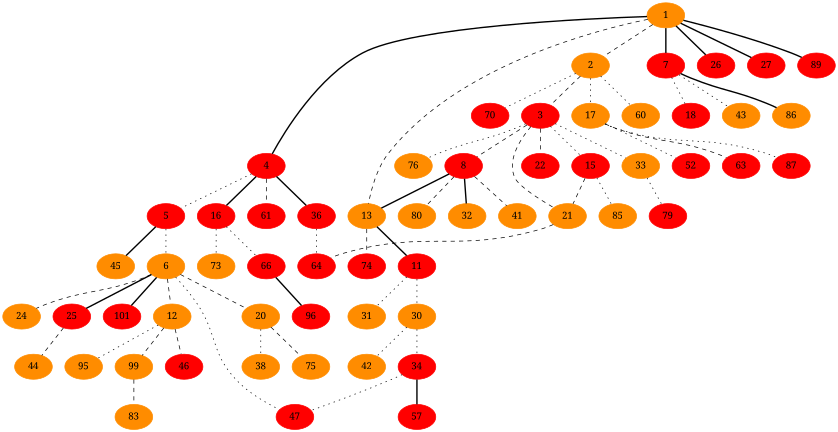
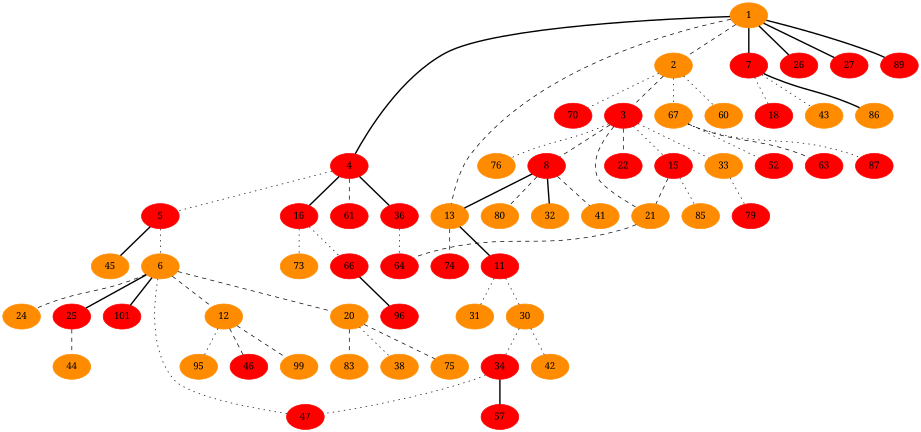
node "17": label "17" -> "67"
edge "99" -- "83": now "20" -- "83"
